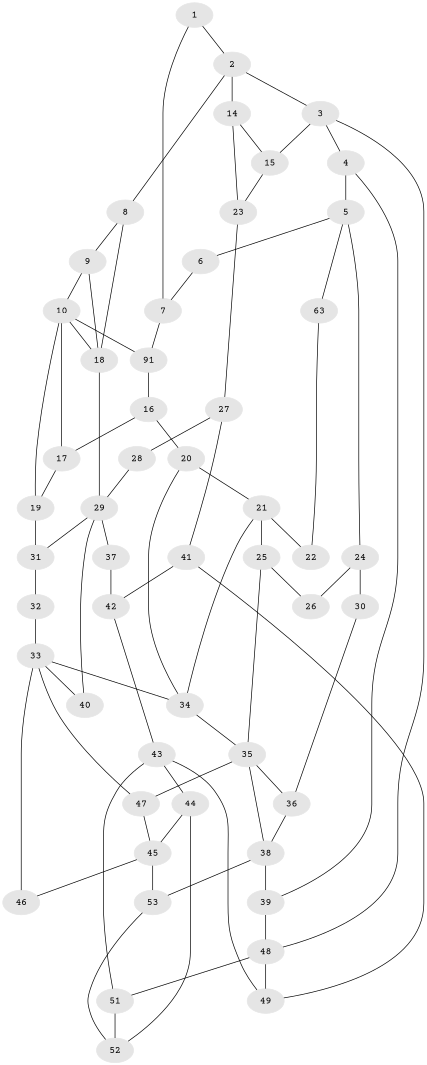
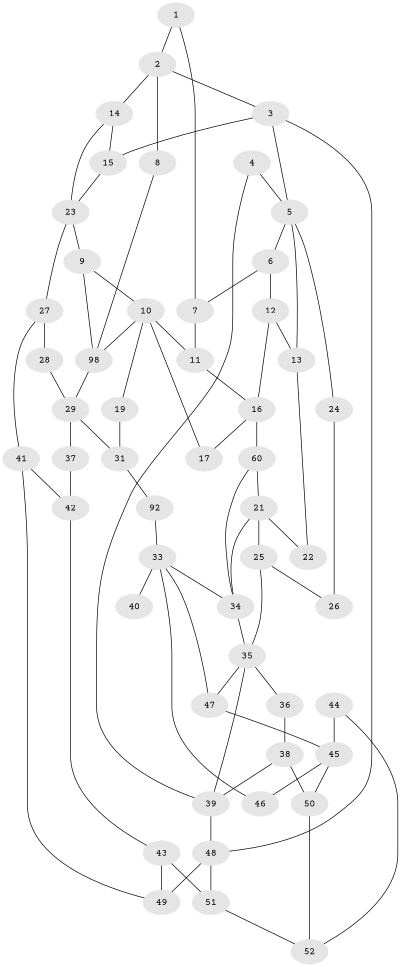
edge "3" -- "4": now "3" -- "5"
edge "8" -- "9": now "23" -- "9"
node "12": added
node "63": label "63" -> "13"
node "18": label "18" -> "98"
node "91": label "91" -> "11"
node "20": label "20" -> "60"
edge "17" -- "19": removed
edge "29" -- "40": removed
node "32": label "32" -> "92"
node "30": removed
edge "43" -- "44": removed
edge "35" -- "38": now "35" -- "39"
node "53": label "53" -> "50"
